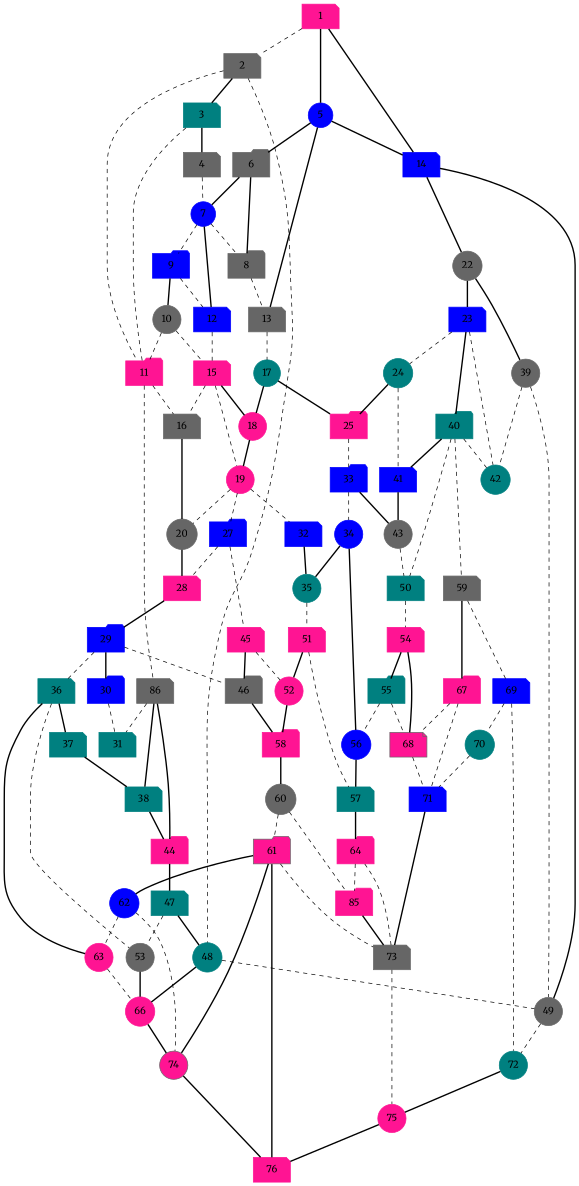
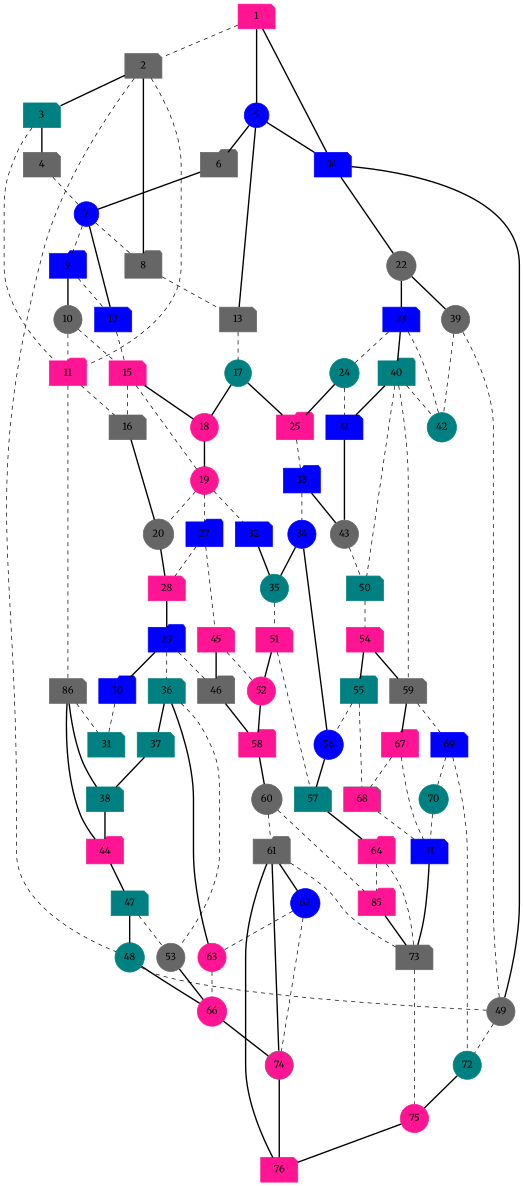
edge "6" -- "8": now "2" -- "8"
edge "54" -- "68": now "54" -- "59"
node "61": fillcolor deeppink -> gray40
